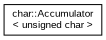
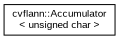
node "char::Accumulator < unsigned char >": label "char::Accumulator < unsigned char >" -> "cvflann::Accumulator < unsigned char >"
